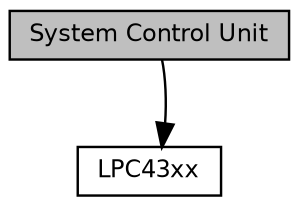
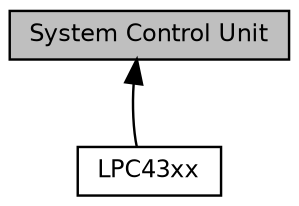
edge "System Control Unit" -> "LPC43xx": reversed
